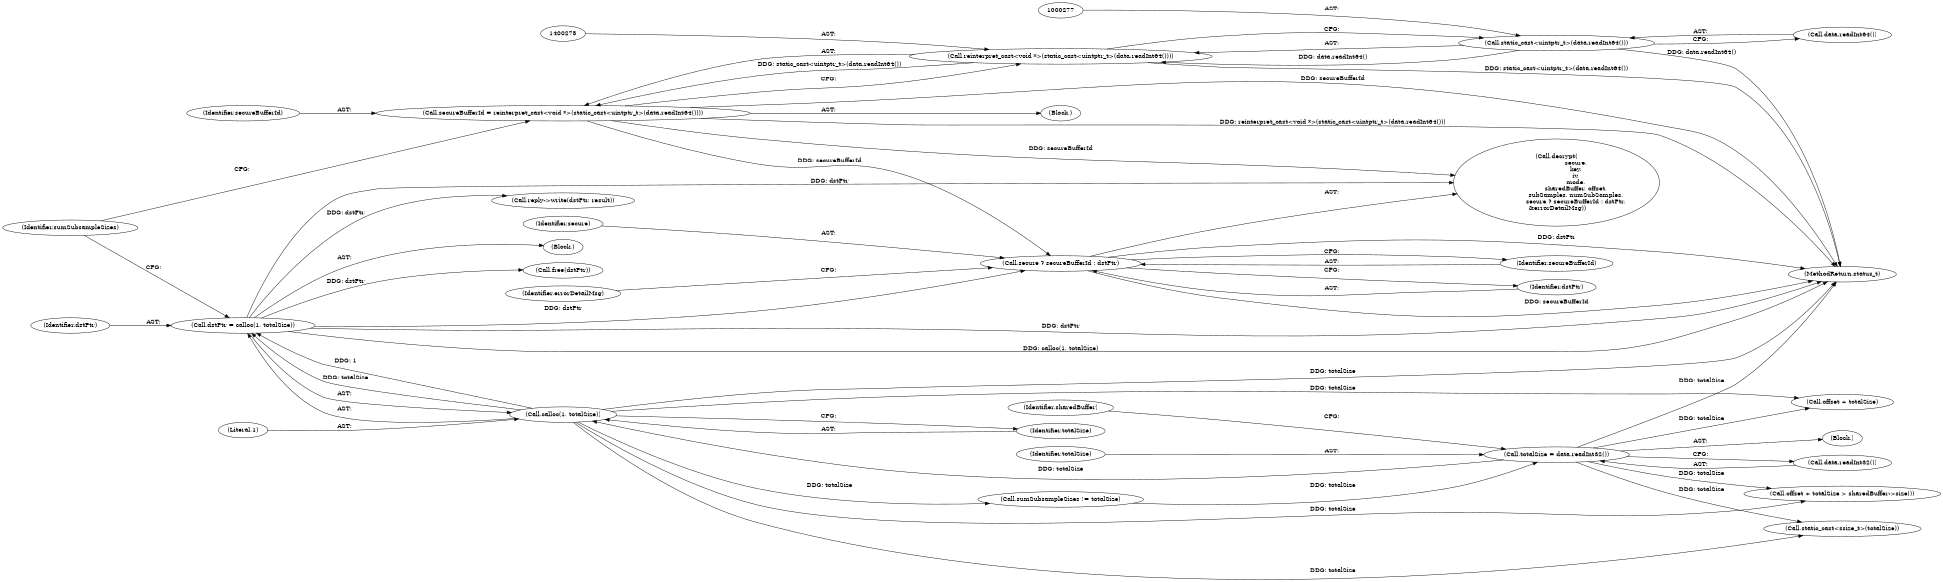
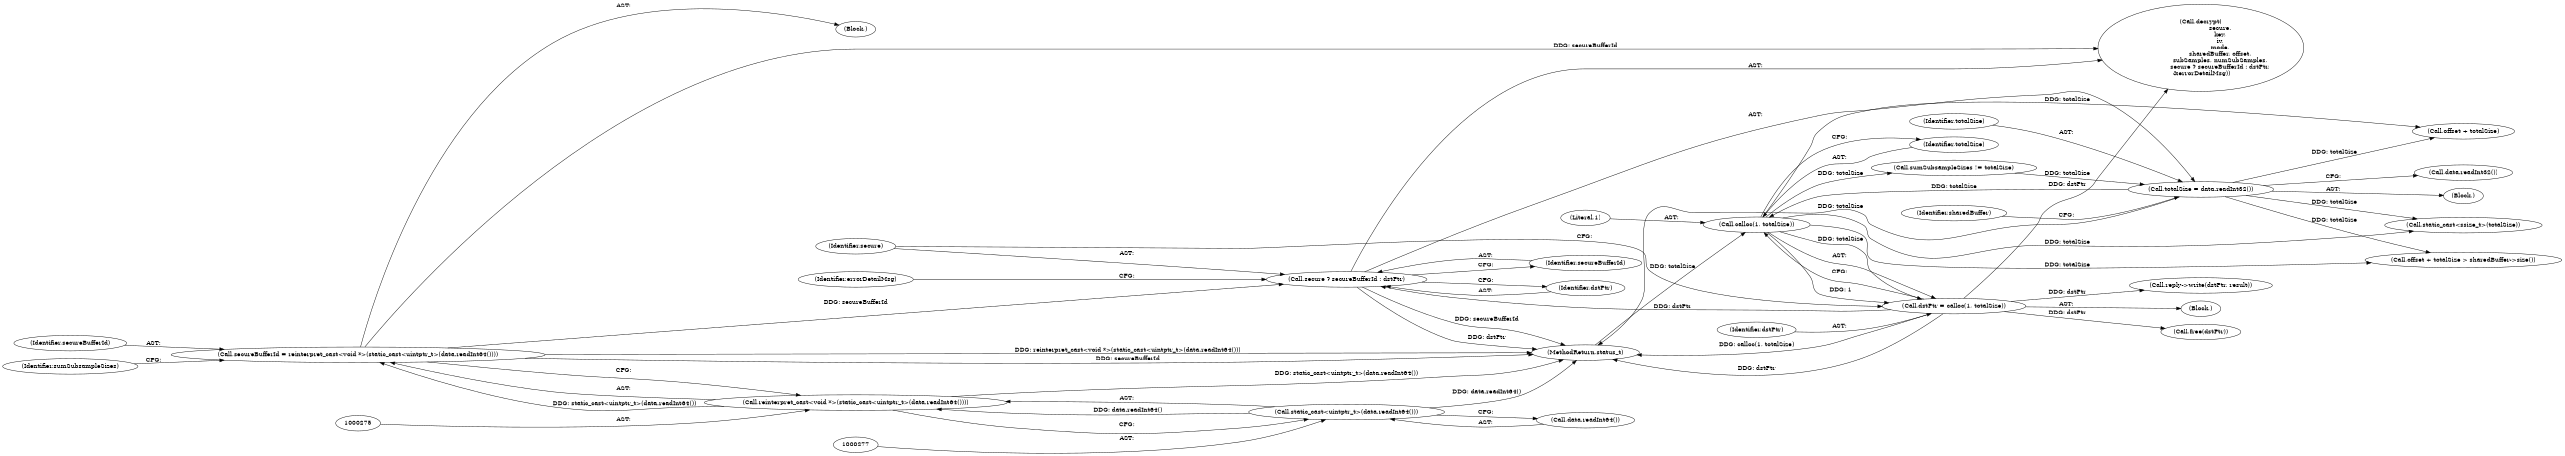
node "1400275": label "1400275" -> "1000275"
edge "(Identifier,sumSubsampleSizes)" -> "(Call,dstPtr = calloc(1, totalSize))": now "(Identifier,secure)" -> "(Call,dstPtr = calloc(1, totalSize))"
edge "(Call,calloc(1, totalSize))" -> "(MethodReturn,status_t)": reversed
edge "(Call,dstPtr = calloc(1, totalSize))" -> "(Call,calloc(1, totalSize))": label "AST: " -> "CFG: "
edge "(Call,data.readInt32())" -> "(Call,totalSize = data.readInt32())": now "(Call,secure ? secureBufferId : dstPtr)" -> "(Call,totalSize = data.readInt32())"
